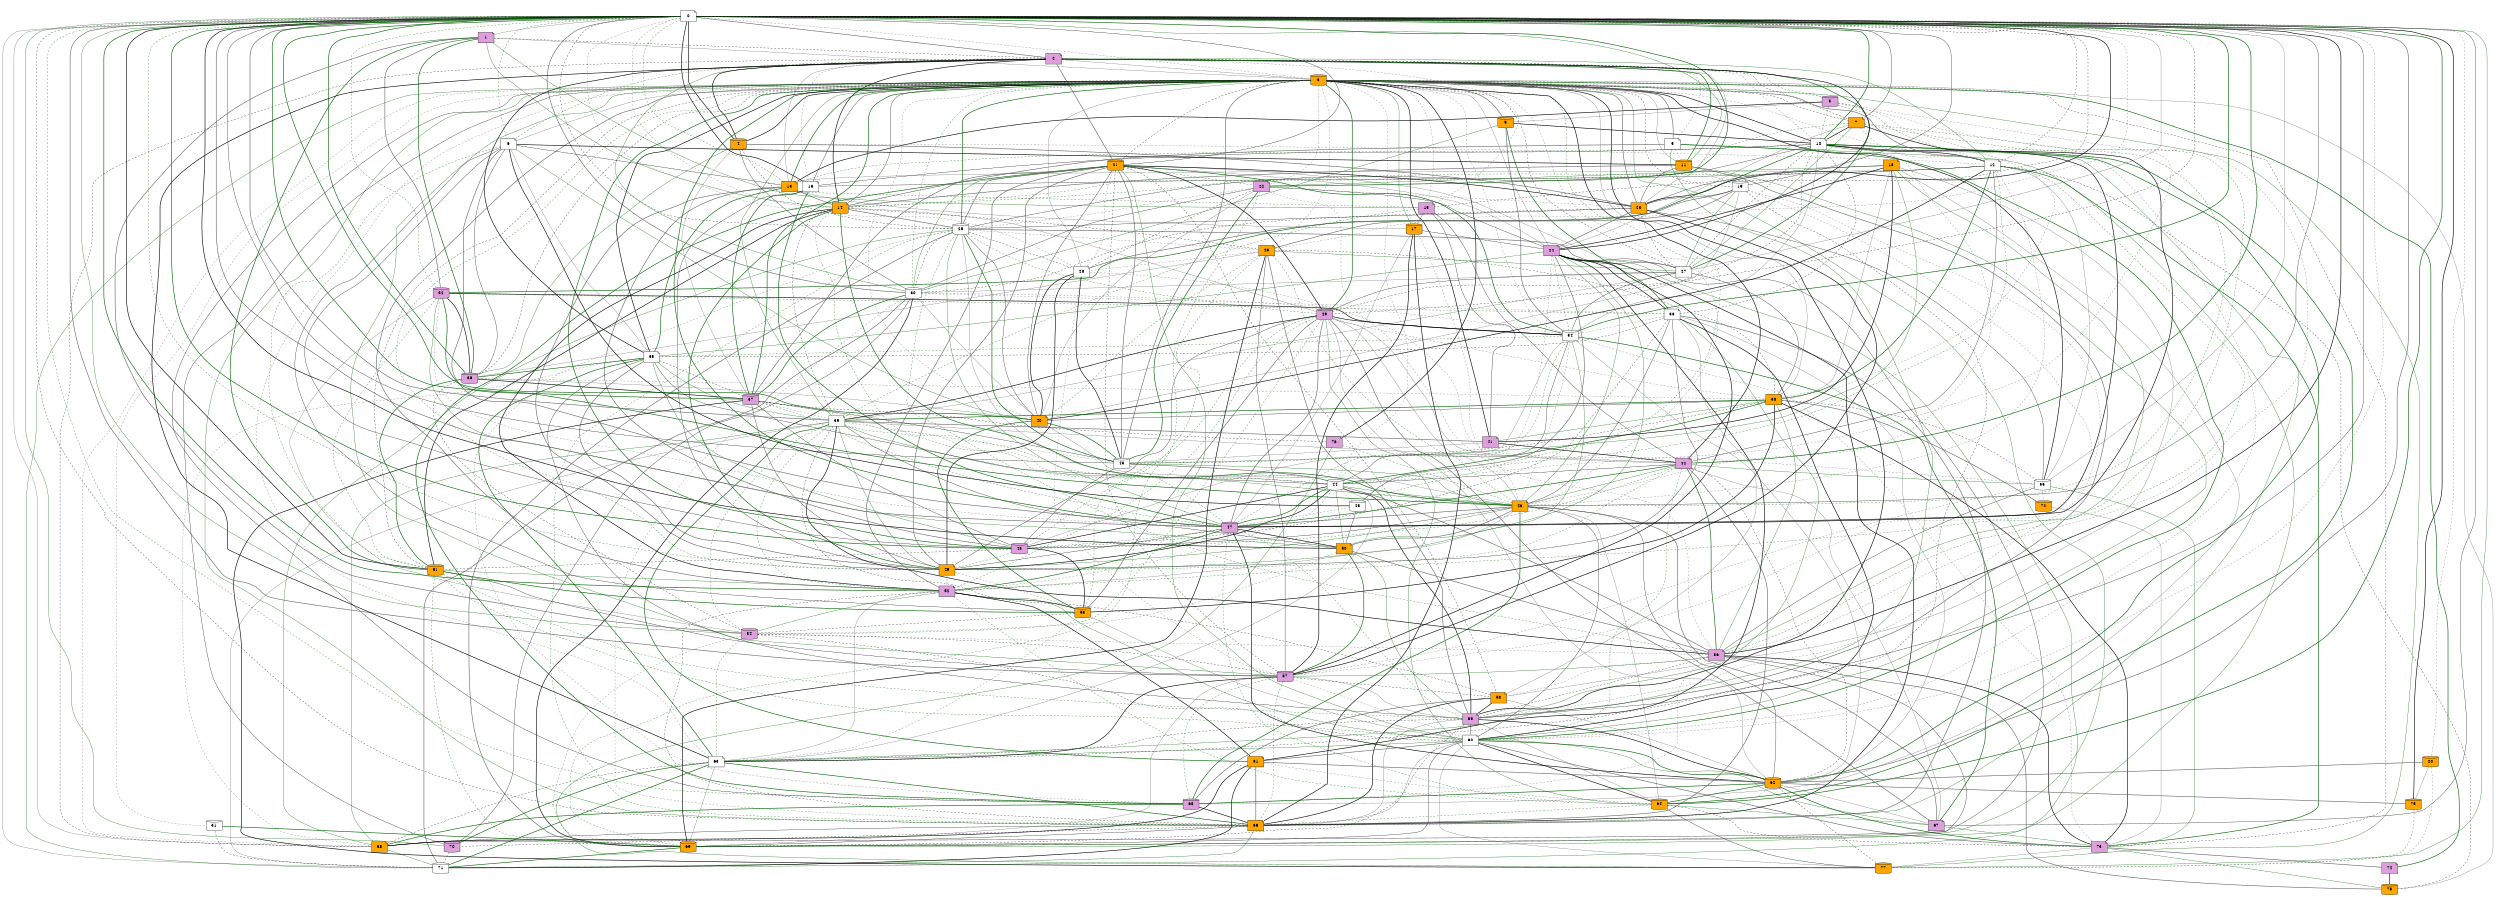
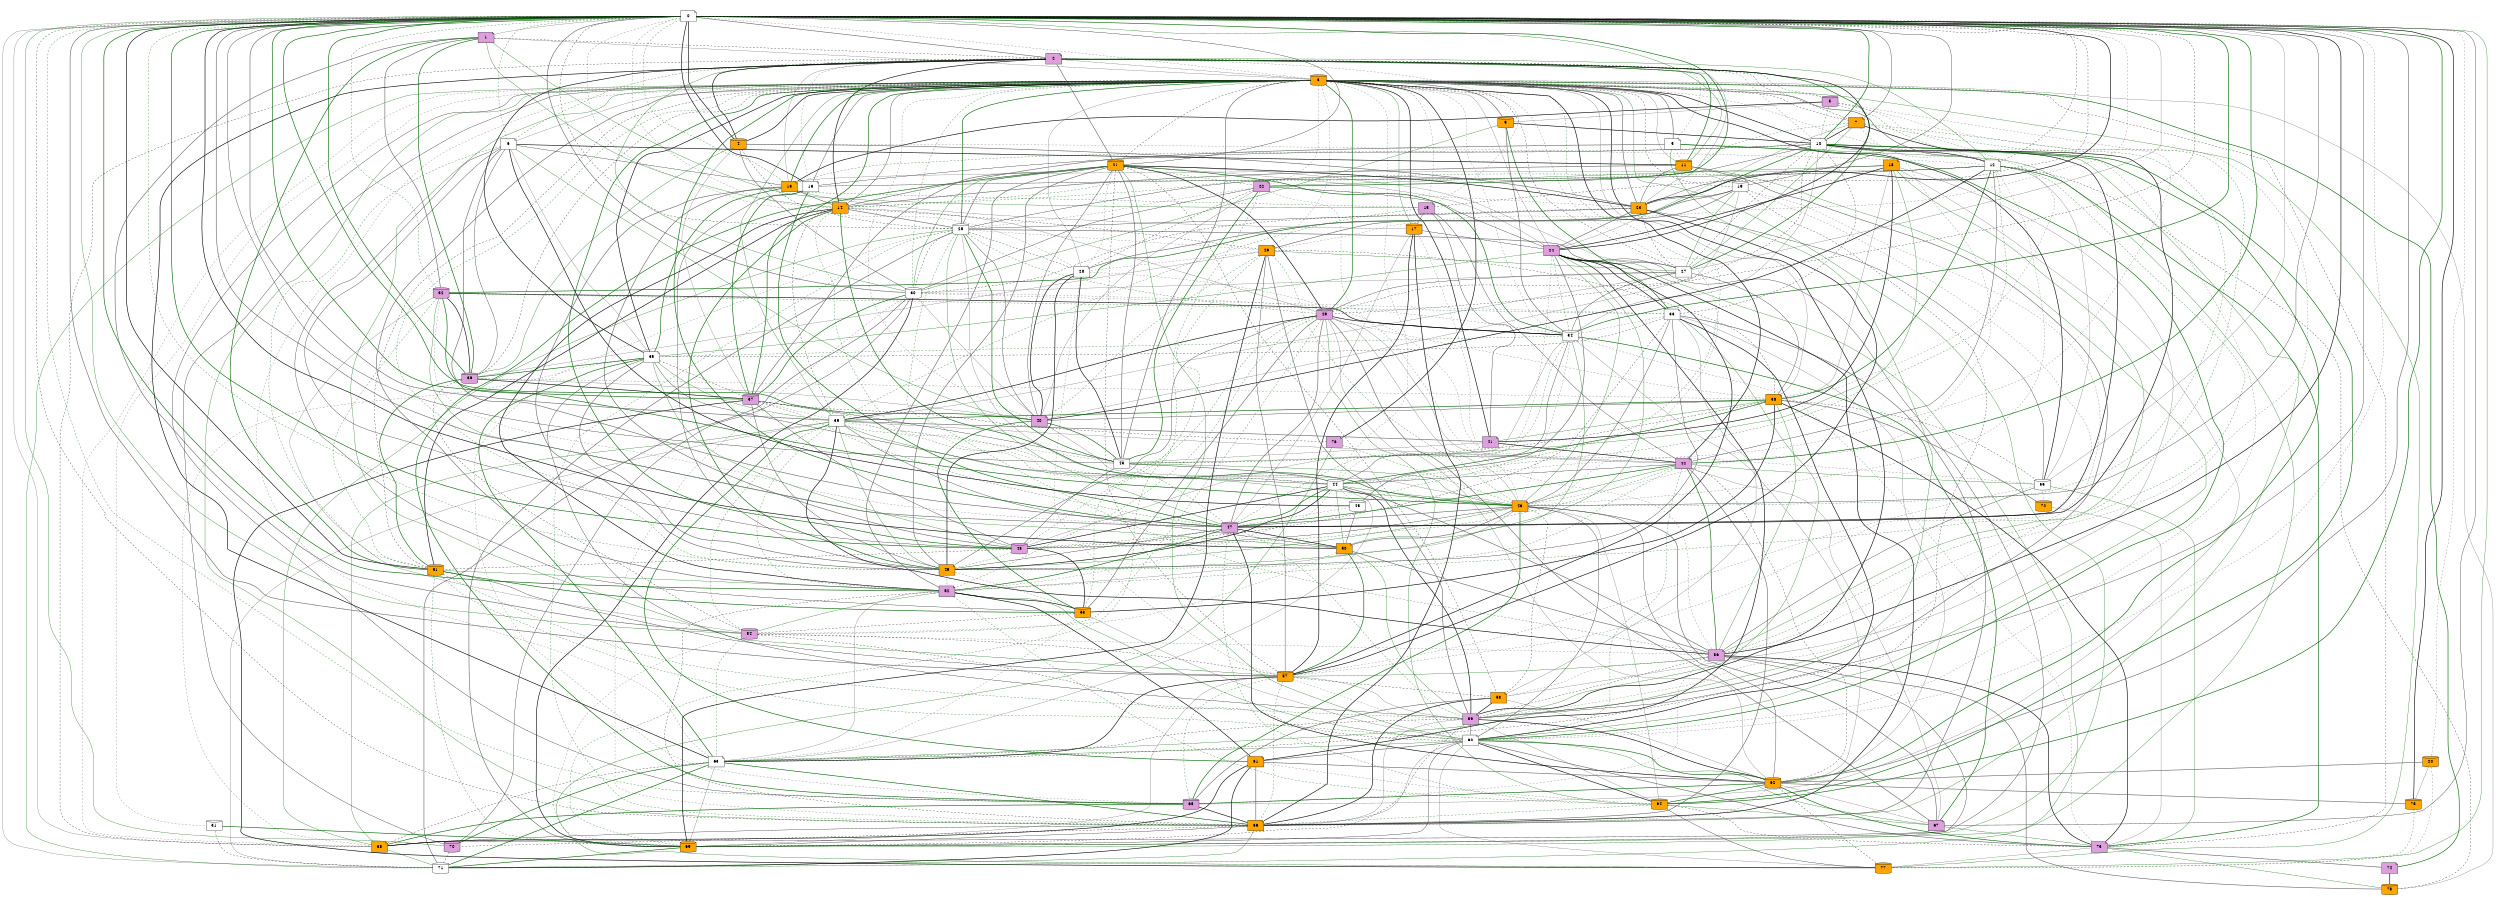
node "40": fillcolor orange -> plum
edge "39" -- "58": now "46" -- "58"
node "57": fillcolor plum -> orange
